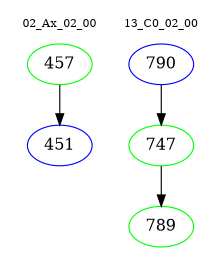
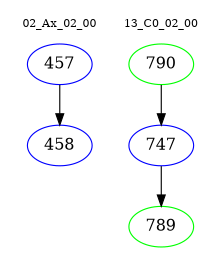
node "457": color green -> blue
node "790": color blue -> green
node "451": label "451" -> "458"
node "747": color green -> blue
